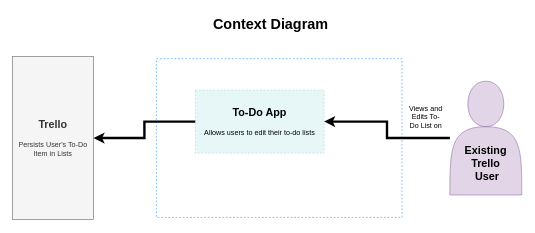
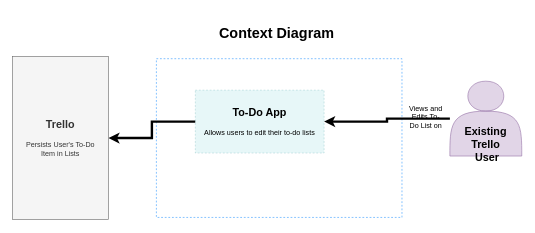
node "Context Diagram": moved (282, 24) -> (288, 33)
node "Trello Persists User's To-Do Item in Lists": size 81x164 -> 96x164
node "Existing Trello User": size 72x114 -> 72x75
